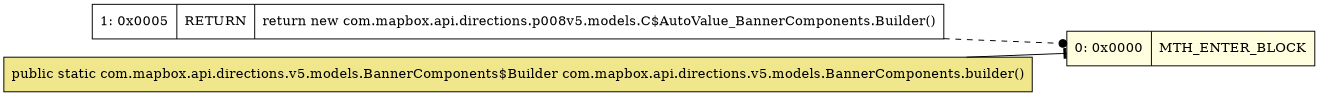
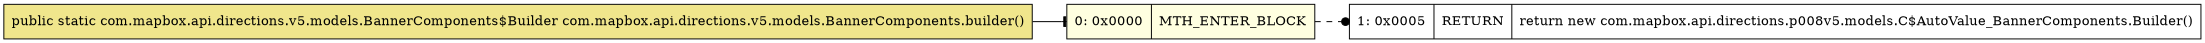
edge "1: 0x0005" -> "0: 0x0000": reversed
